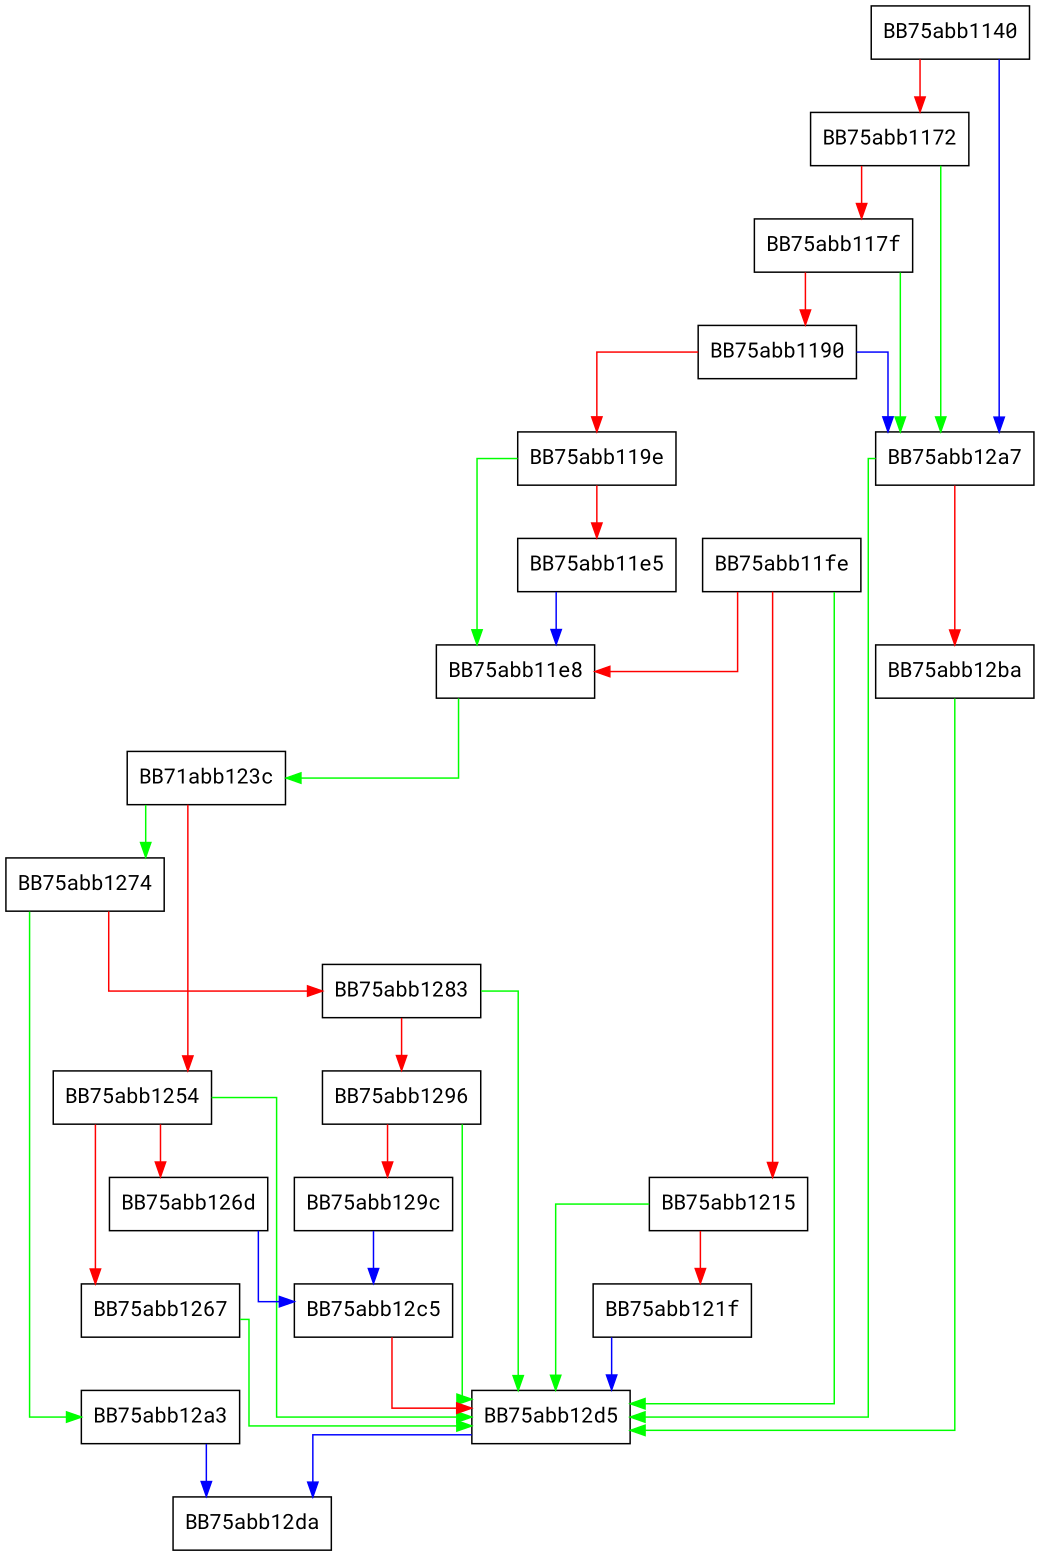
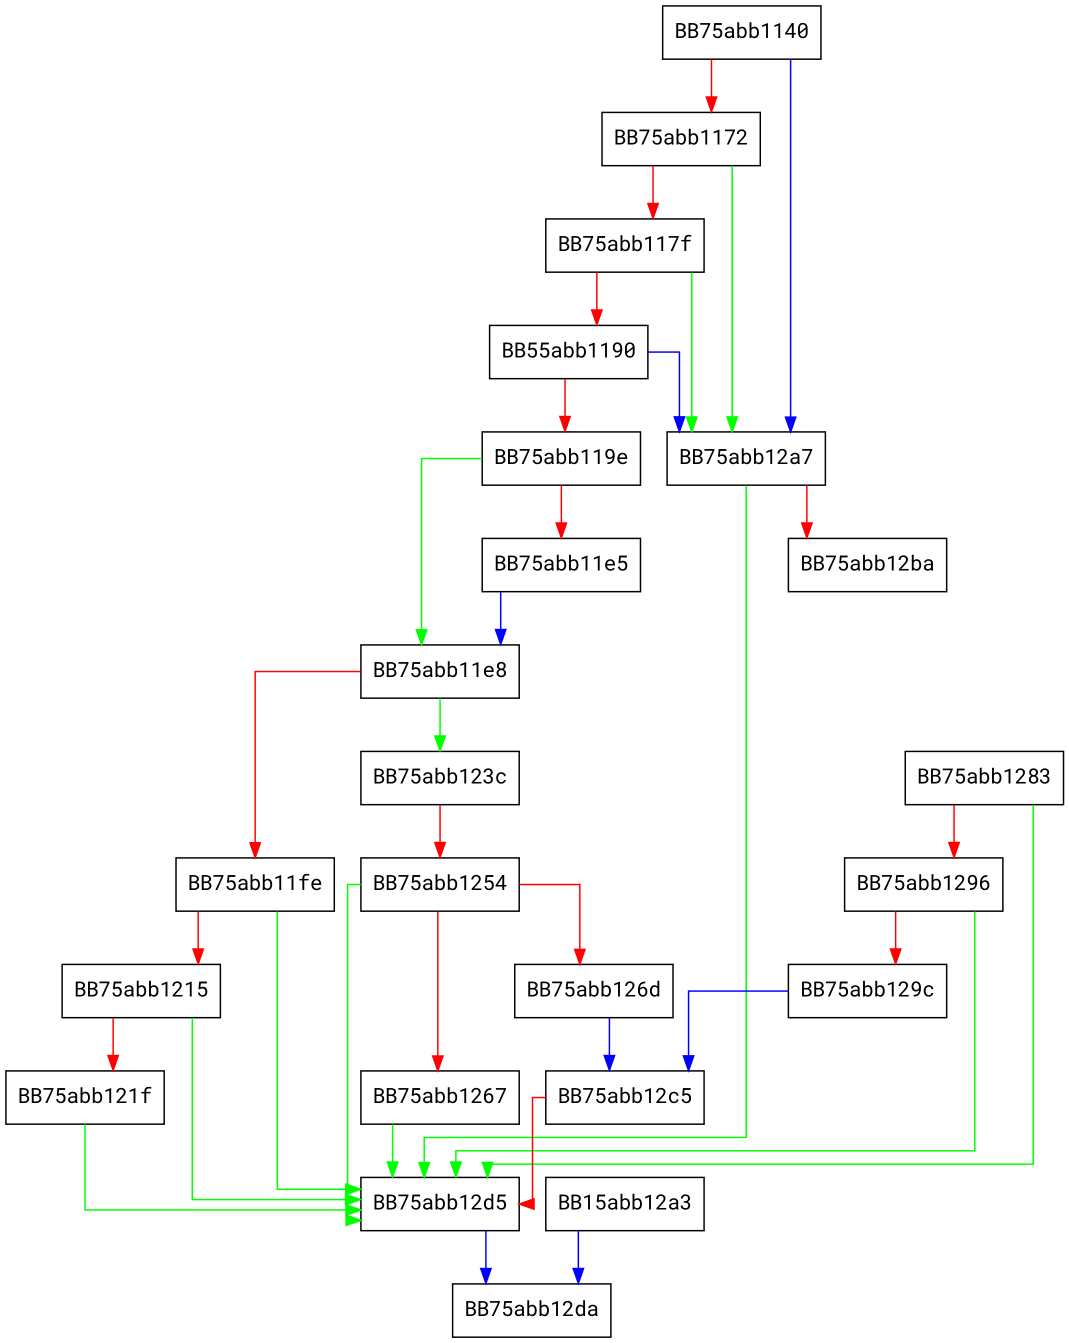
node "BB75abb1190": label "BB75abb1190" -> "BB55abb1190"
edge "BB75abb11fe" -> "BB75abb11e8": reversed
node "BB71abb123c": label "BB71abb123c" -> "BB75abb123c"
node "BB75abb1274": removed
edge "BB75abb12ba" -> "BB75abb12d5": removed
edge "BB75abb121f" -> "BB75abb12d5": color blue -> green
node "BB75abb12a3": label "BB75abb12a3" -> "BB15abb12a3"
